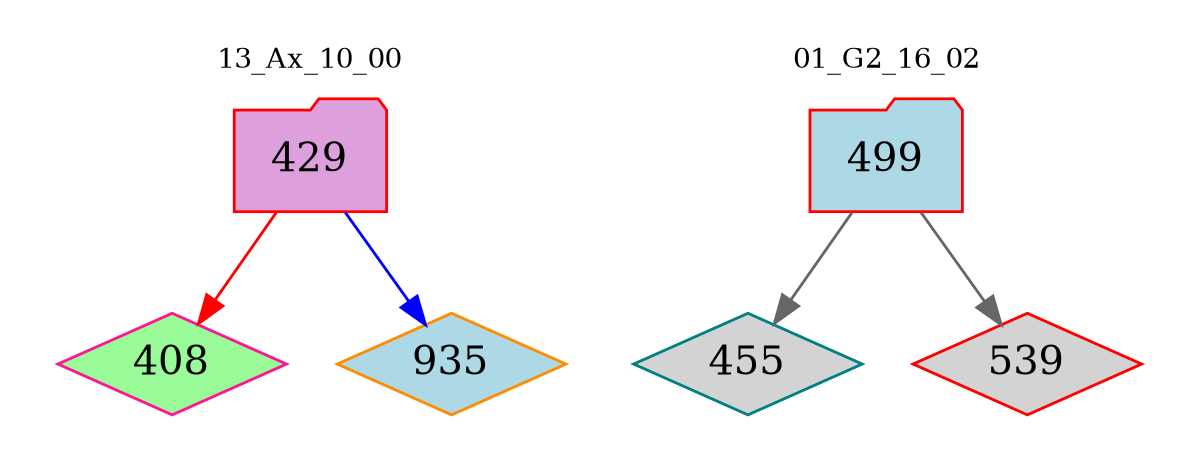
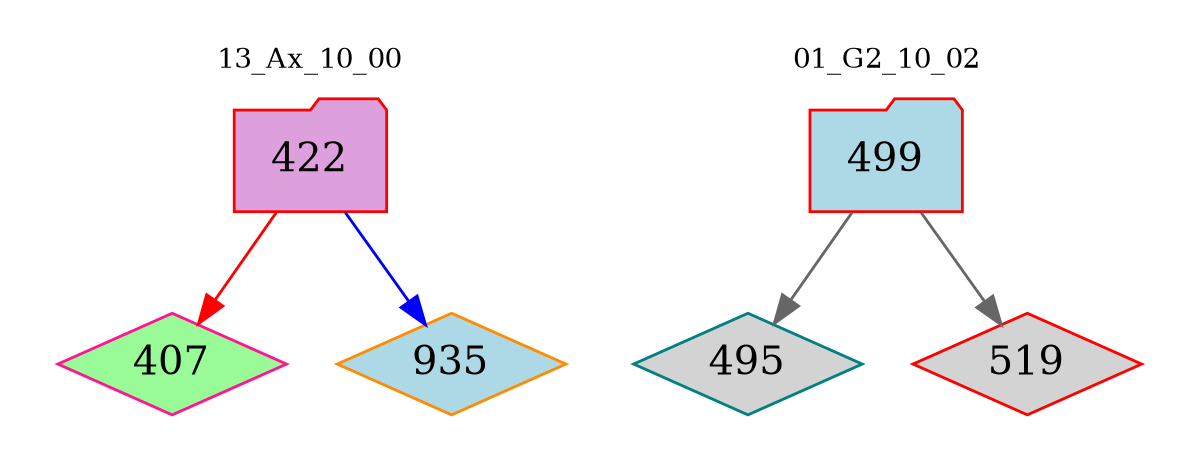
cluster "01_G2_16_02": label "01_G2_16_02" -> "01_G2_10_02"
node "429": label "429" -> "422"
node "408": label "408" -> "407"
node "455": label "455" -> "495"
node "539": label "539" -> "519"
